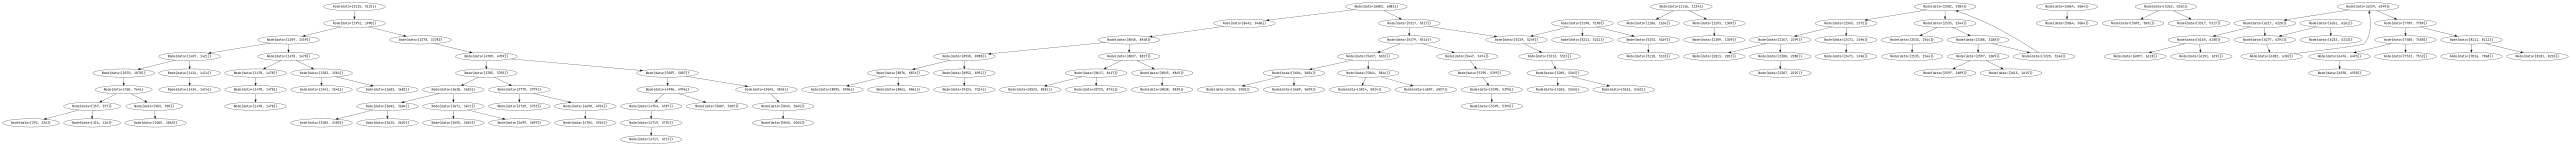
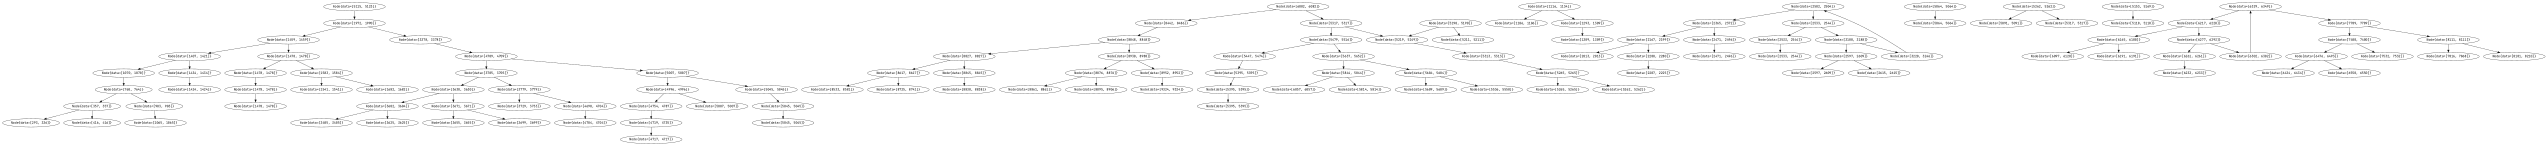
edge "Node{data=[5190, 5190]}" -> "Node{data=[5153, 5169]}": removed
edge "Node{data=[6261, 6261]}" -> "Node{data=[6277, 6293]}": reversed
node "Node{data=[6434, 6434]}": added
